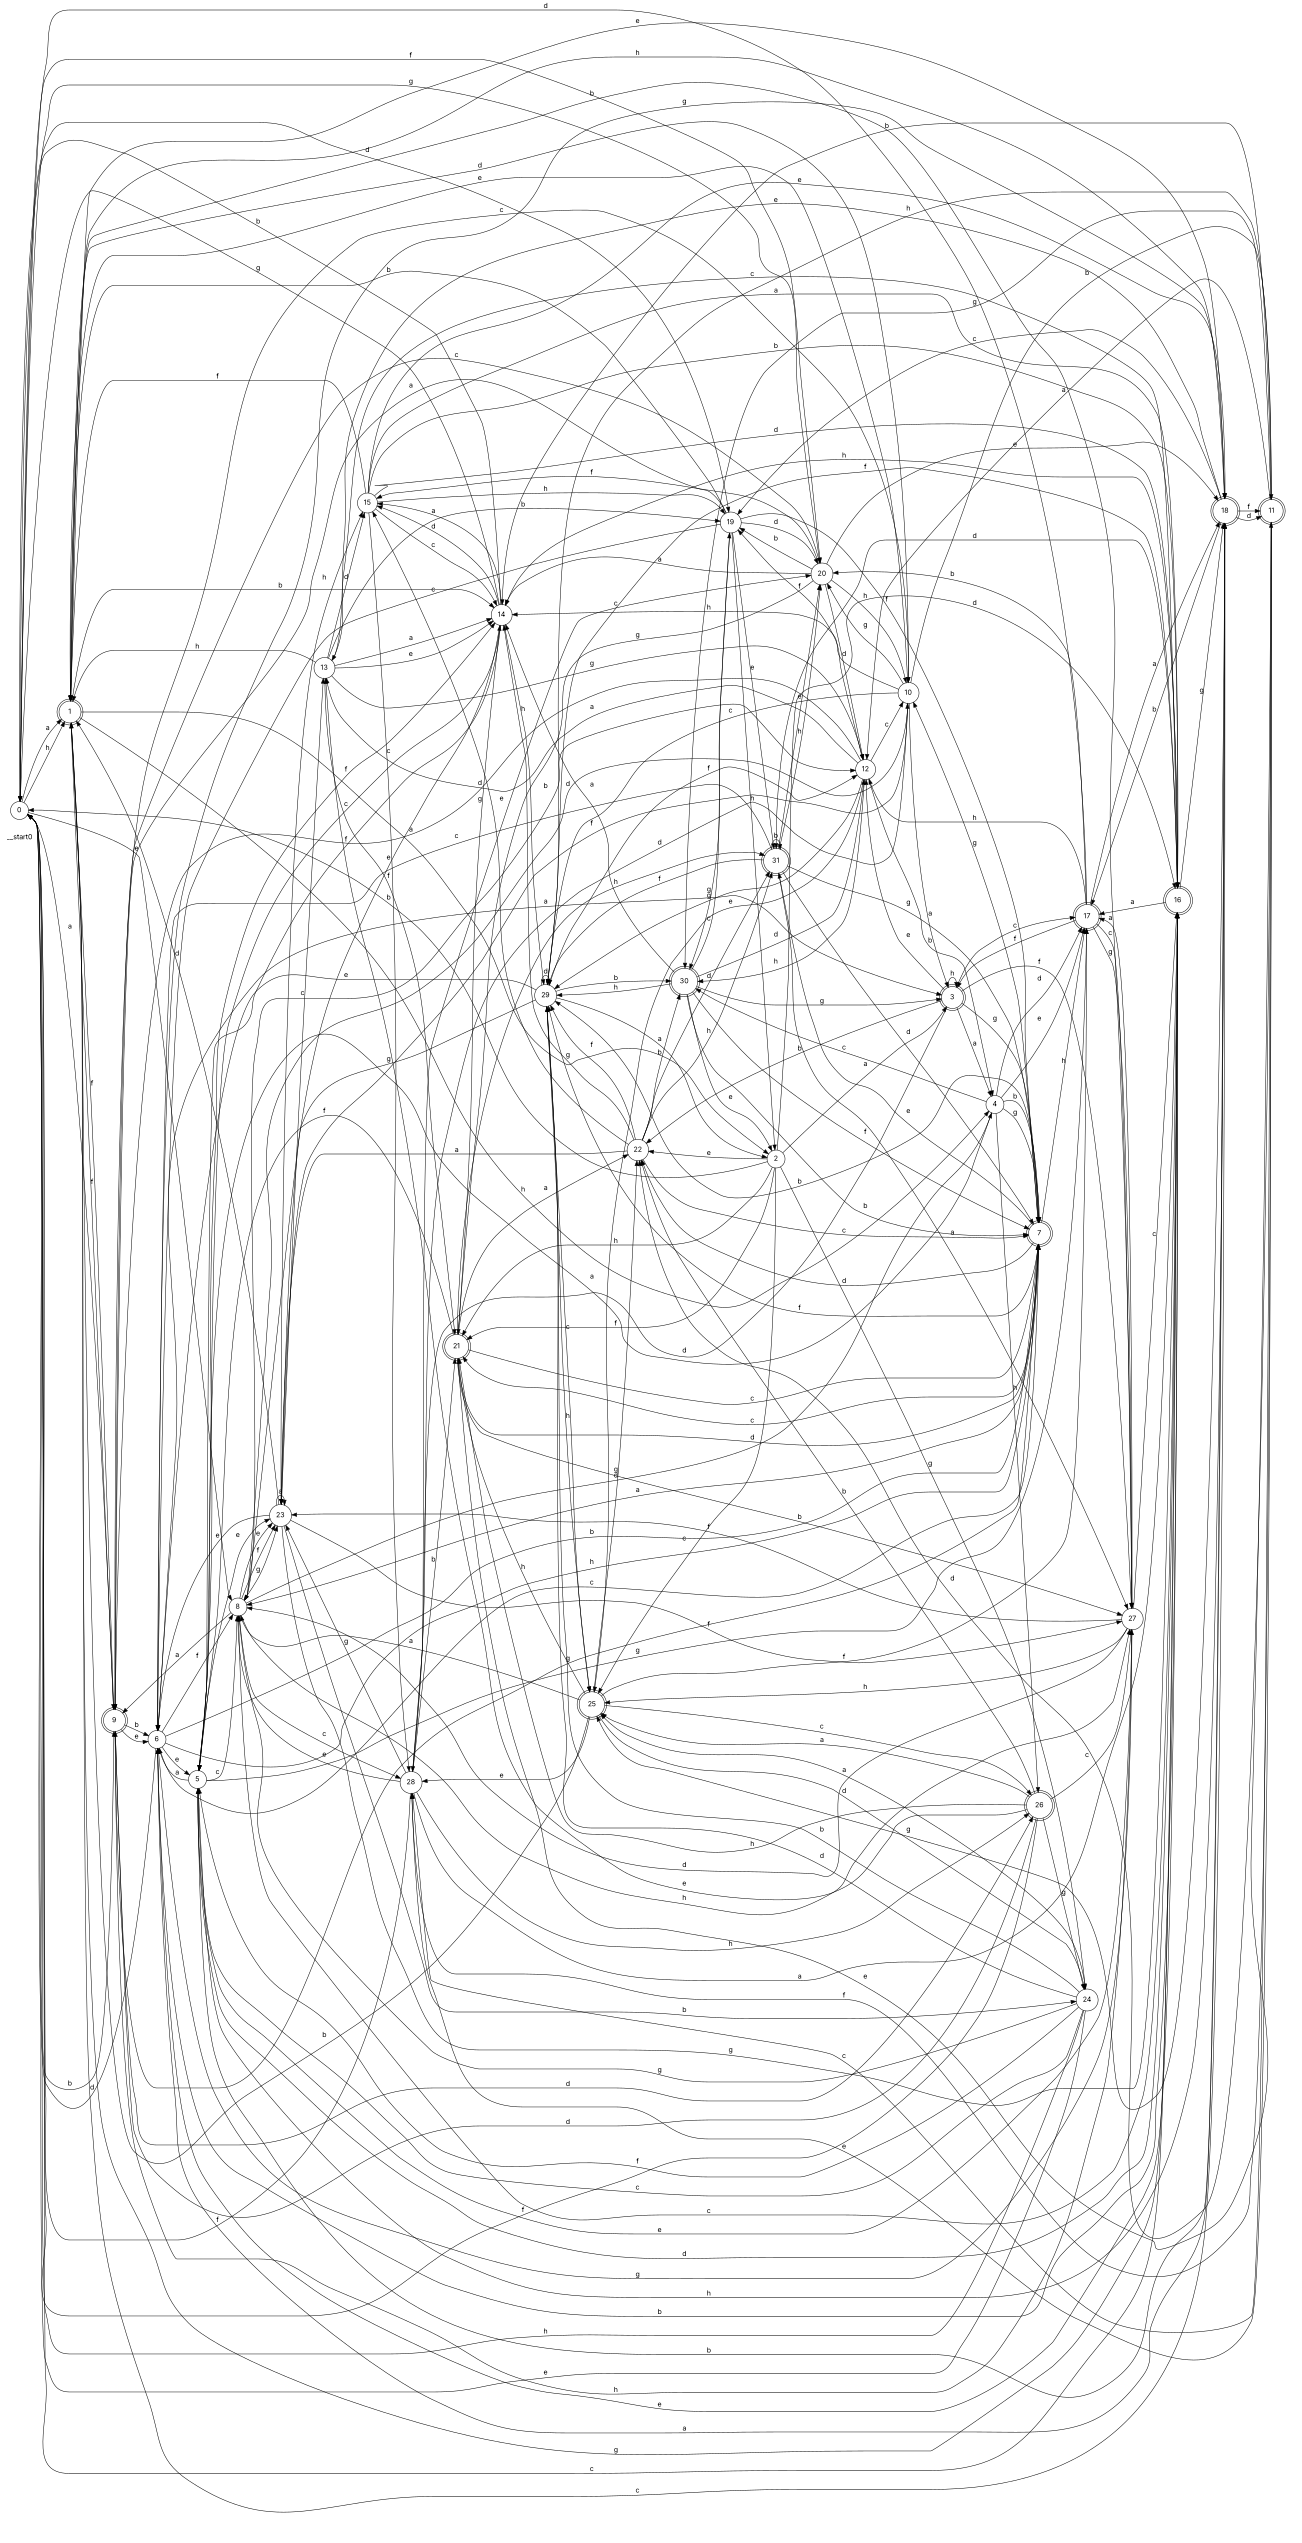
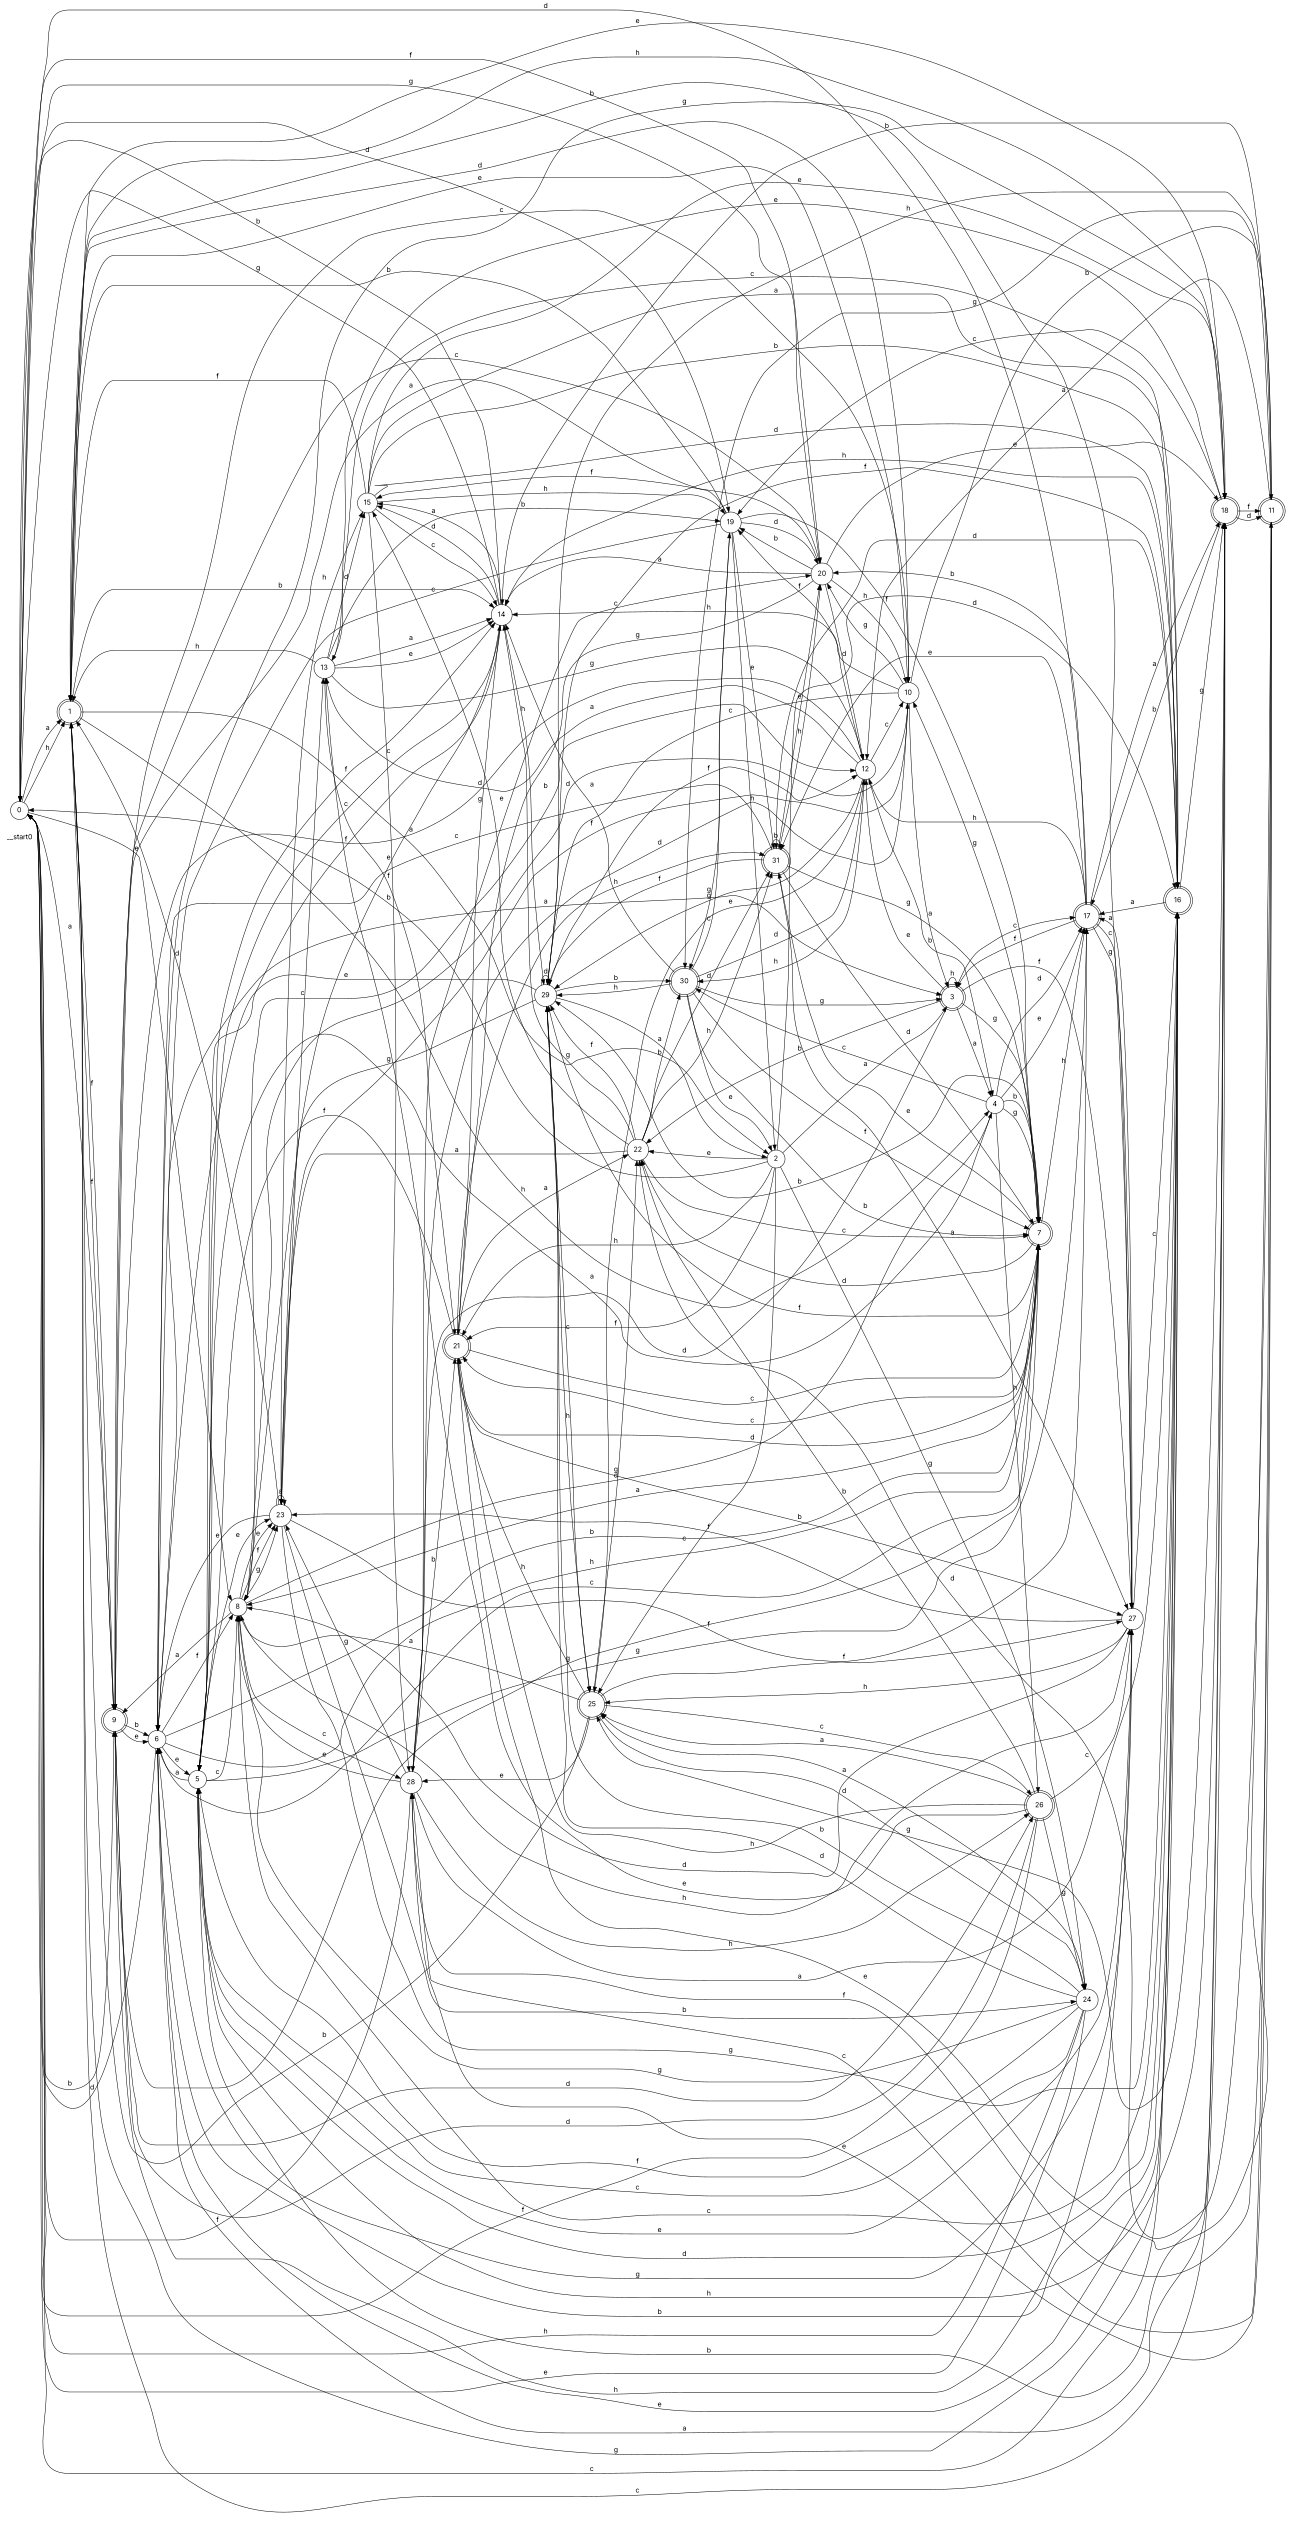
edge "17" -> "31": added, label "e"
